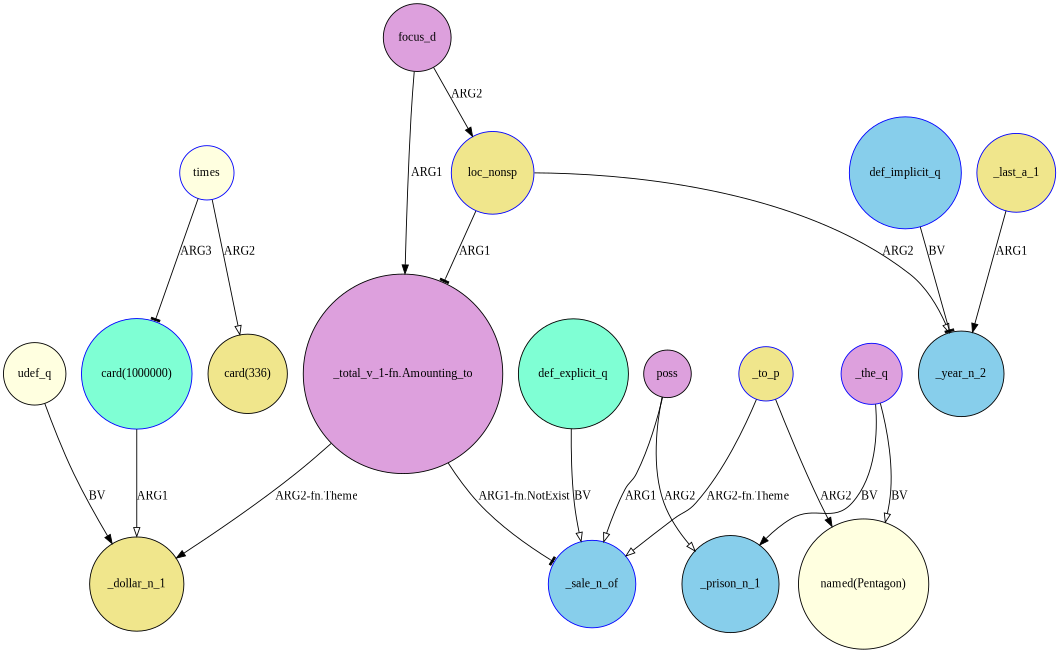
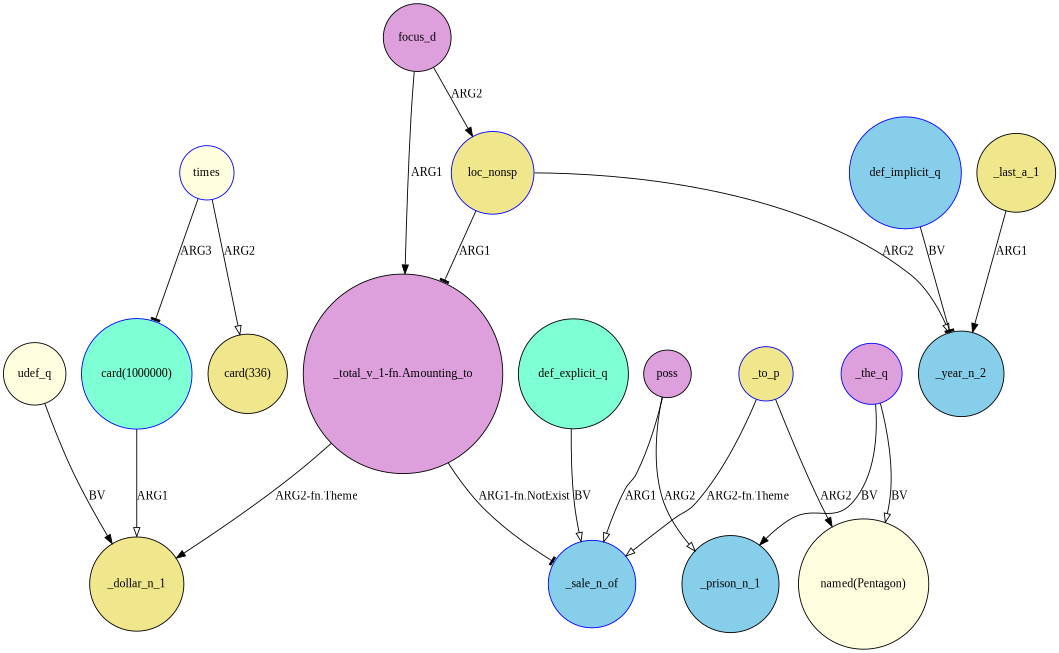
node "_last_a_1": color blue -> black
